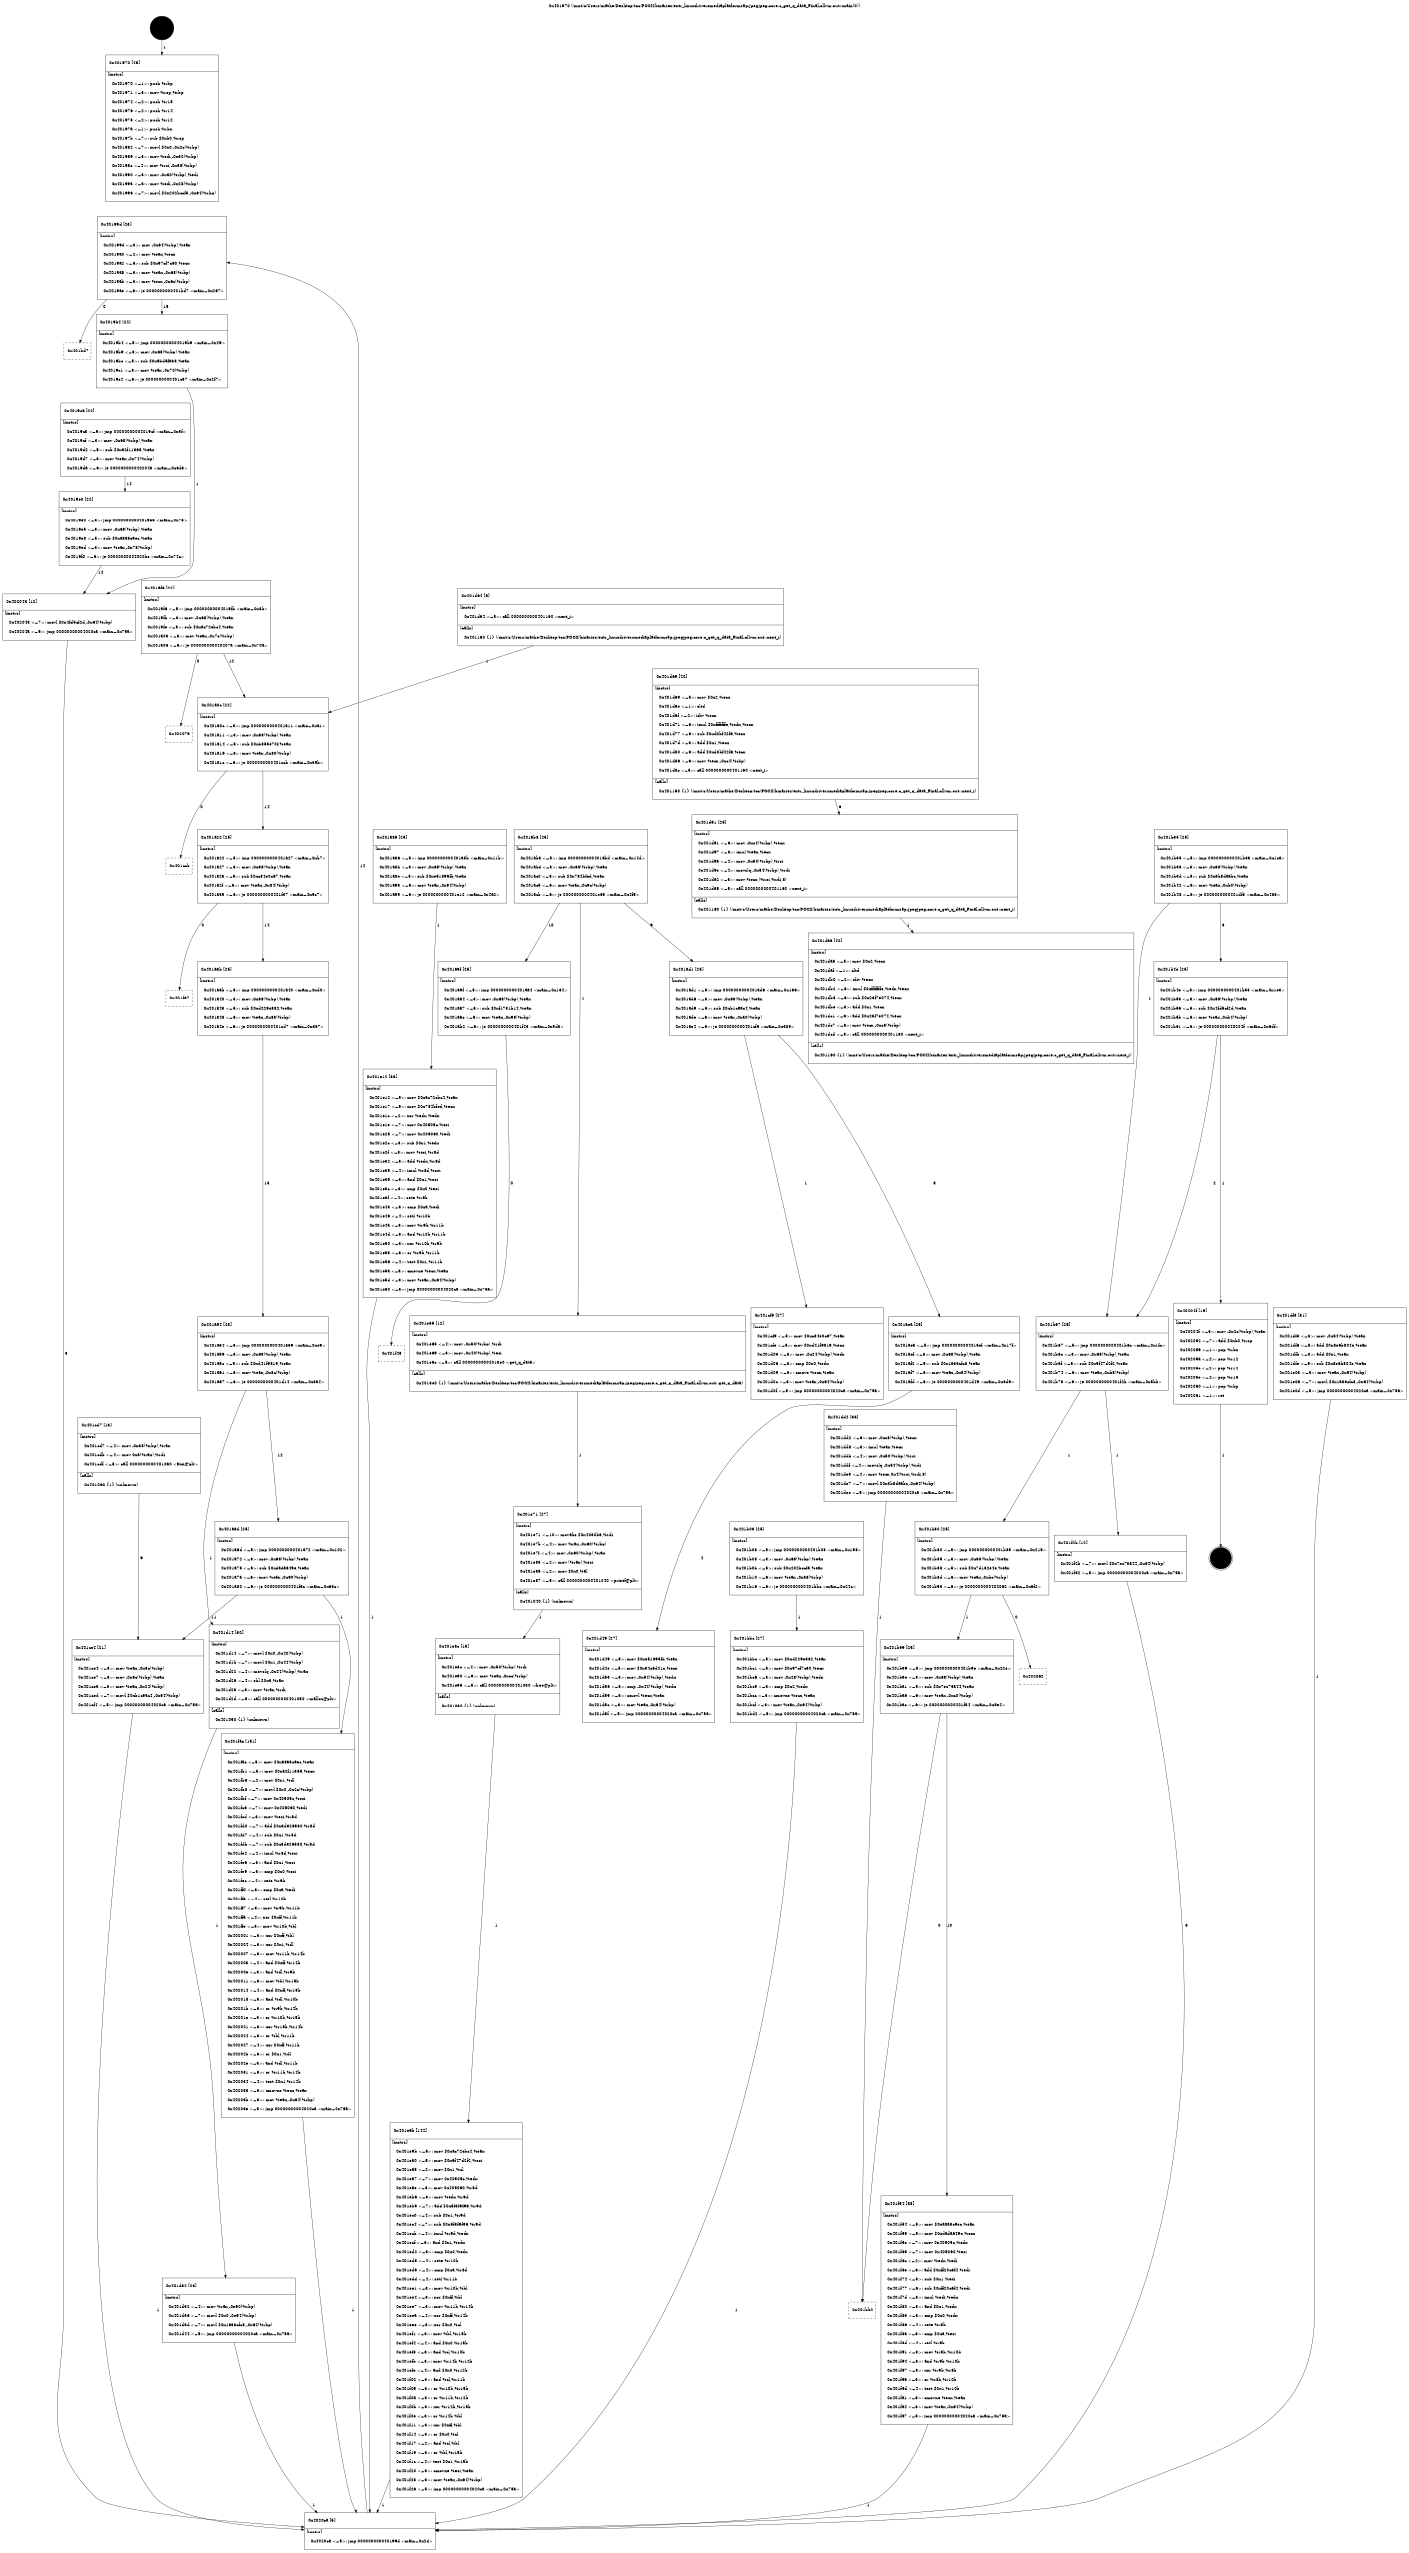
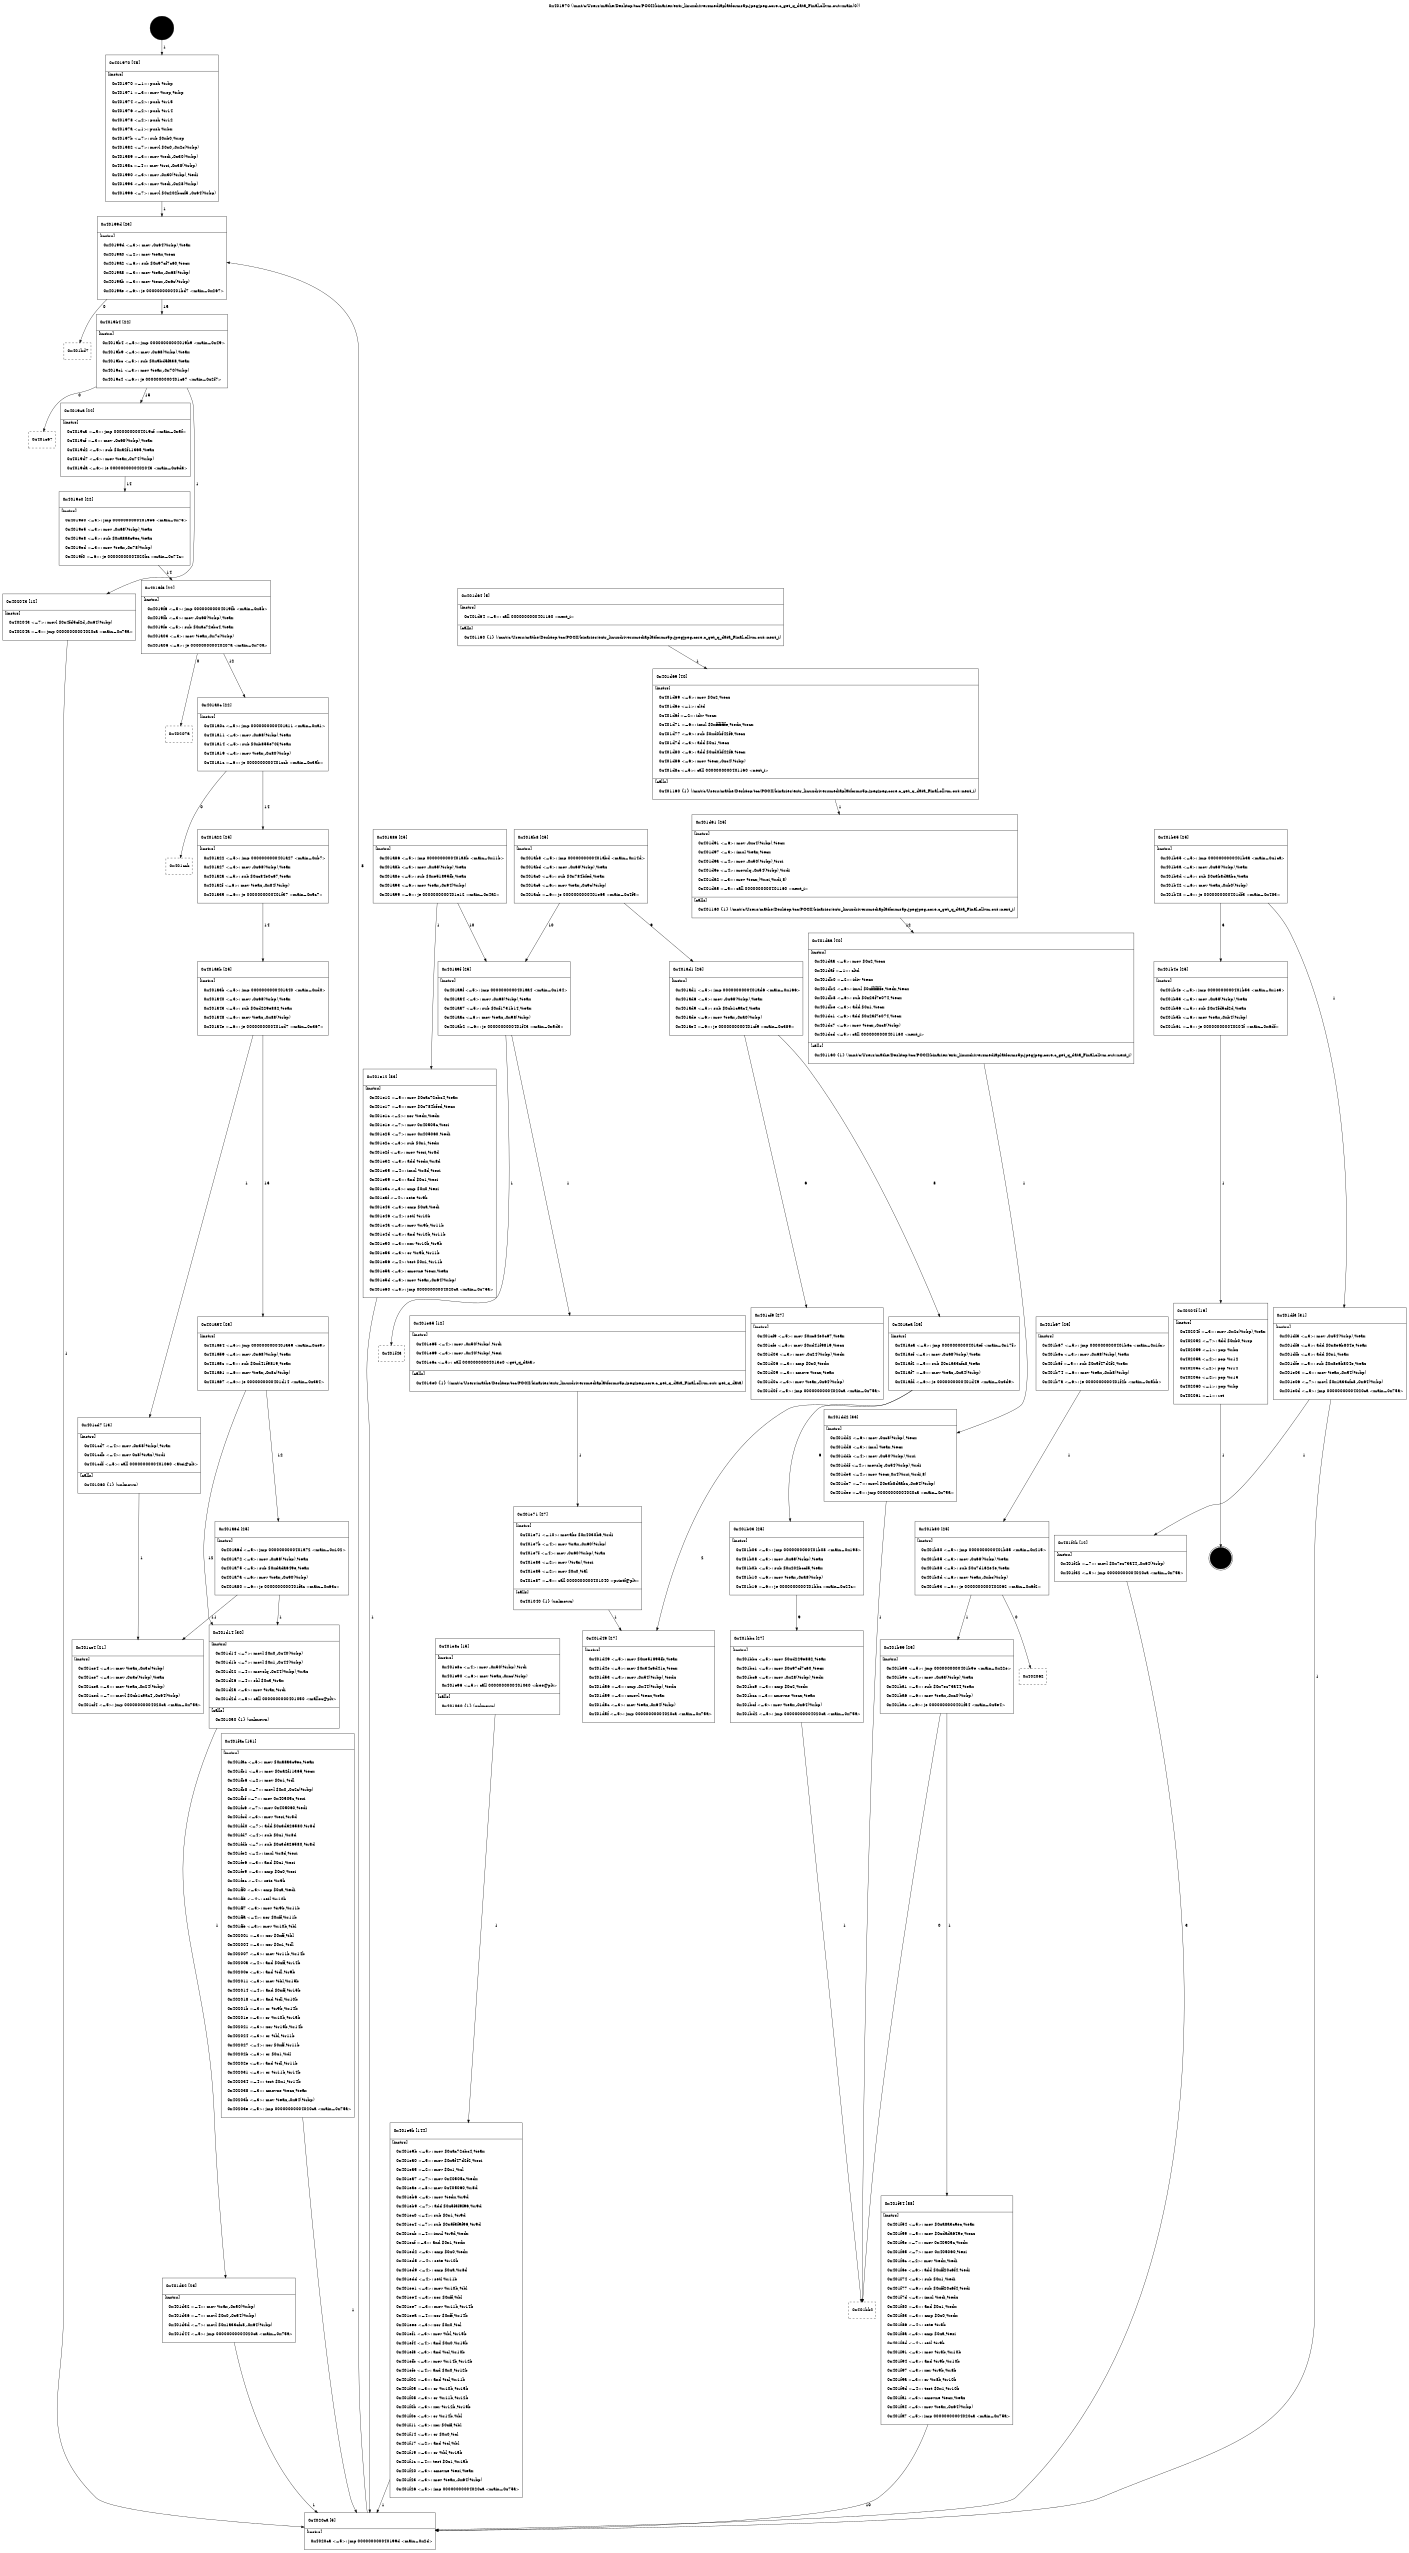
edge "0x401970 [45]" -> "0x40199d [23]": added, label "1"
edge "0x4019b4 [22]" -> "0x4019ca [22]": added, label "15"
node "0x401c67": added
edge "0x4019e0 [22]" -> "0x402043 [12]": now "0x4019e0 [22]" -> "0x4019f6 [22]"
edge "0x401d64 [5]" -> "0x401a0c [22]": now "0x401d64 [5]" -> "0x401d69 [40]"
edge "0x401d69 [40]" -> "0x401d91 [25]": label " 6" -> " 1"
edge "0x4020ca [5]" -> "0x40199d [23]": label " 14" -> " 8"
edge "0x401d91 [25]" -> "0x401daa [40]": label " 1" -> " 12"
edge "0x401a86 [25]" -> "0x401a9f [25]": added, label "10"
node "0x401f37": removed
edge "0x401b35 [25]" -> "0x401b67 [25]": now "0x401b35 [25]" -> "0x401df3 [31]"
edge "0x401ab8 [25]" -> "0x401e65 [12]": now "0x401a9f [25]" -> "0x401e65 [12]"
edge "0x401b4e [25]" -> "0x401b67 [25]": removed, label "2"
edge "0x401a9f [25]" -> "0x401f43": label " 0" -> " 1"
edge "0x401ad1 [25]" -> "0x401cf9 [27]": label " 1" -> " 6"
edge "0x401a3b [25]" -> "0x401cd7 [13]": added, label "1"
edge "0x401daa [40]" -> "0x401dd2 [33]": added, label "1"
edge "0x402043 [12]" -> "0x4020ca [5]": label " 3" -> " 1"
edge "0x401aea [25]" -> "0x401b03 [25]": added, label "6"
edge "0x401b67 [25]" -> "0x401f2b [12]": now "0x401df3 [31]" -> "0x401f2b [12]"
edge "0x401cd7 [13]" -> "0x401ce4 [21]": label " 6" -> " 1"
edge "0x401a54 [25]" -> "0x401d14 [30]": label " 1" -> " 12"
edge "0x401b03 [25]" -> "0x401bbc [27]": label " 1" -> " 9"
edge "0x401e71 [27]" -> "0x401e8c [15]": now "0x401e71 [27]" -> "0x401d49 [27]"
edge "0x401a6d [25]" -> "0x401fac [151]": now "0x401a6d [25]" -> "0x401d14 [30]"
edge "0x401b99 [25]" -> "0x401f54 [88]": label " 10" -> " 1"
edge "0x401bbc [27]" -> "0x4020ca [5]": now "0x401bbc [27]" -> "0x401bb2"
edge "0x401ce4 [21]" -> "0x4020ca [5]": removed, label "1"
edge "0x401f54 [88]" -> "0x4020ca [5]": label " 1" -> " 10"
